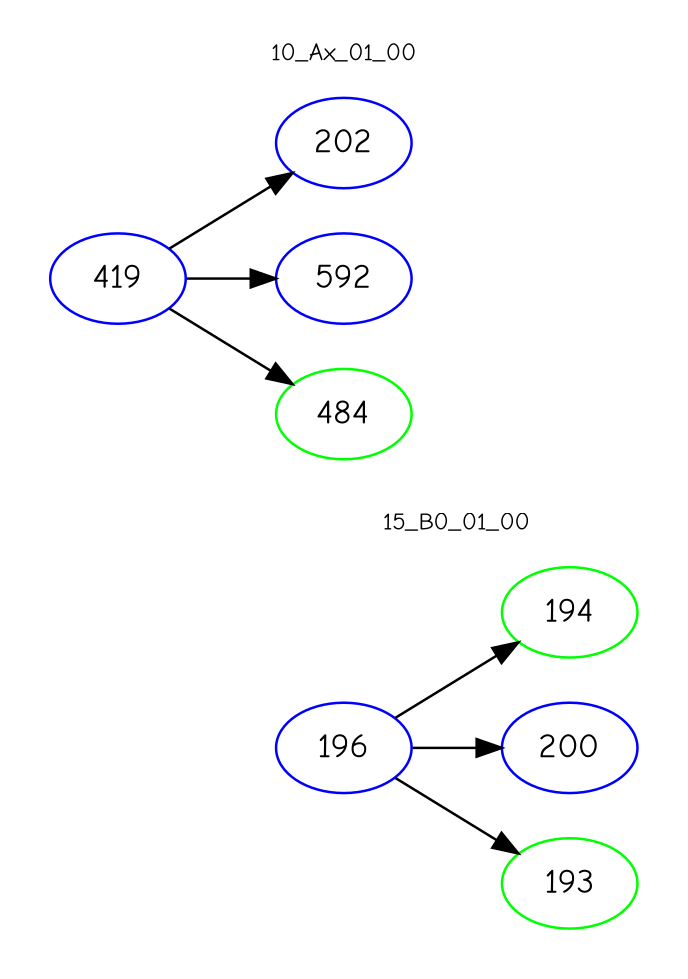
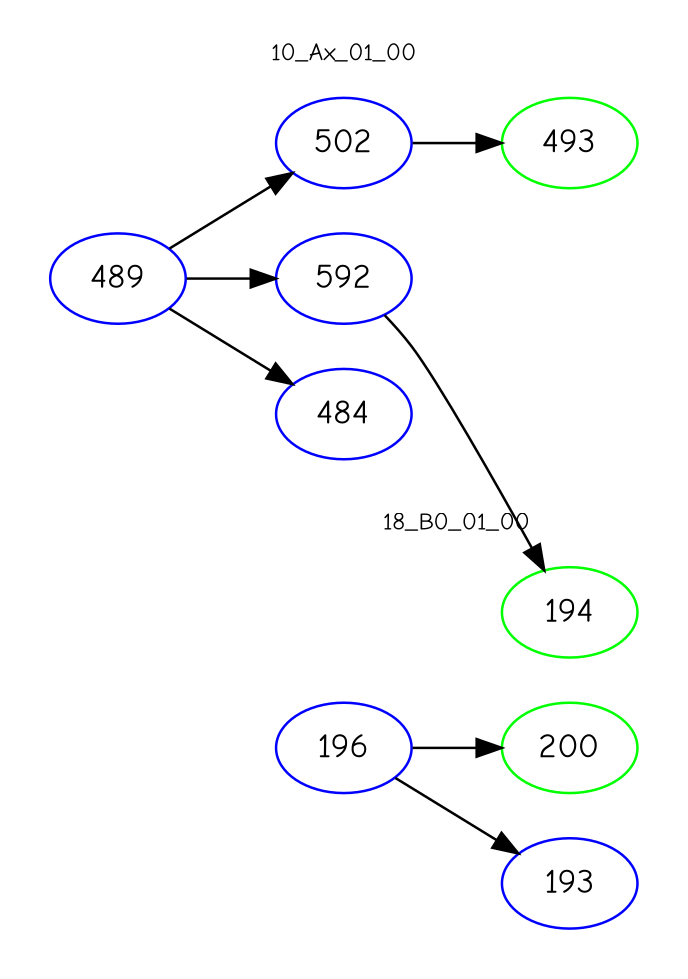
node "202": label "202" -> "502"
node "493": added
node "419": label "419" -> "489"
node "484": color green -> blue
cluster "15_B0_01_00": label "15_B0_01_00" -> "18_B0_01_00"
edge "196" -> "194": now "592" -> "194"
node "200": color blue -> green
node "193": color green -> blue
